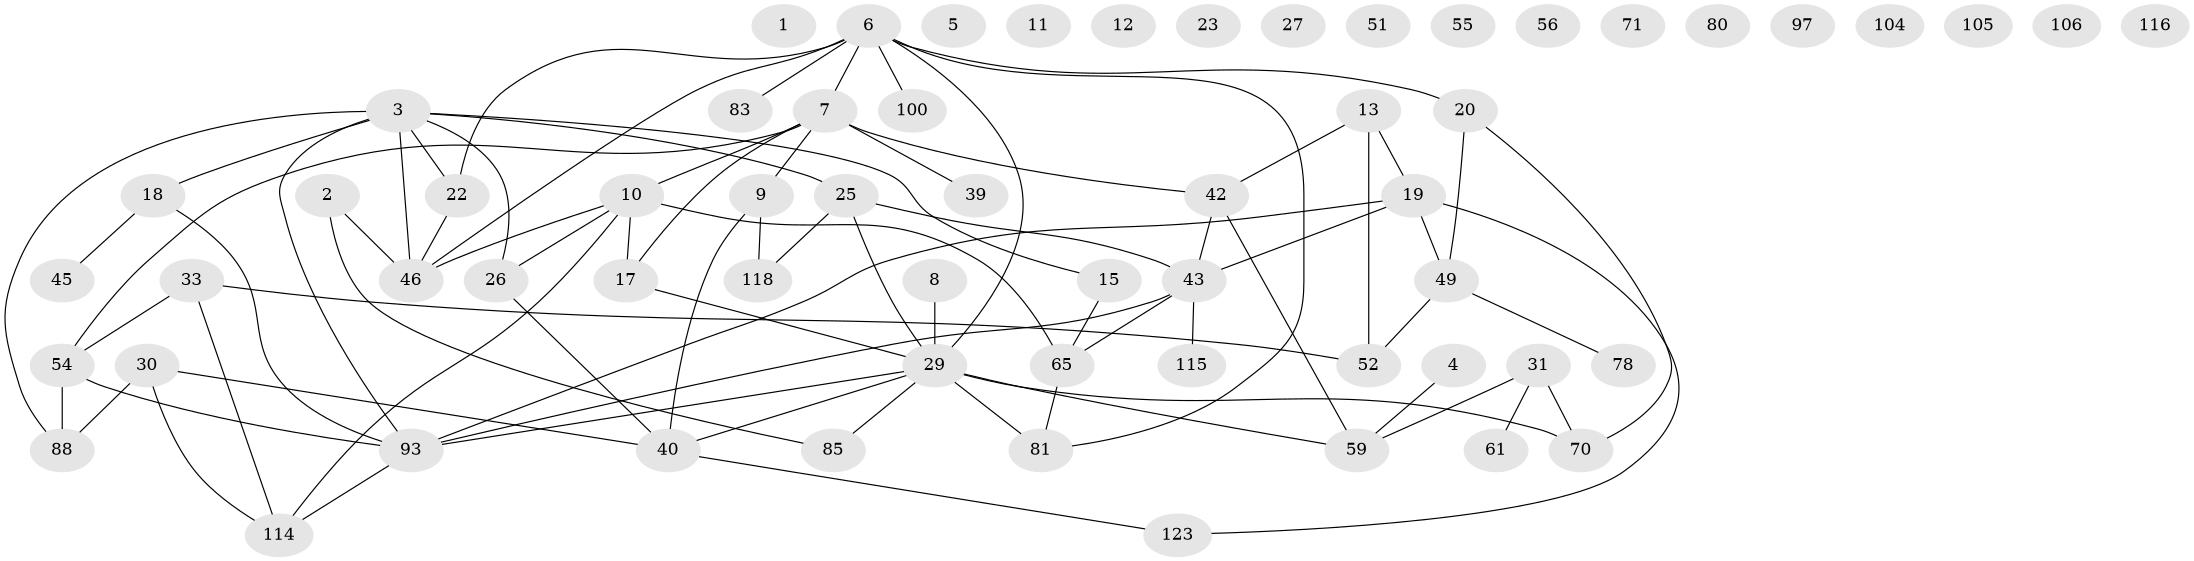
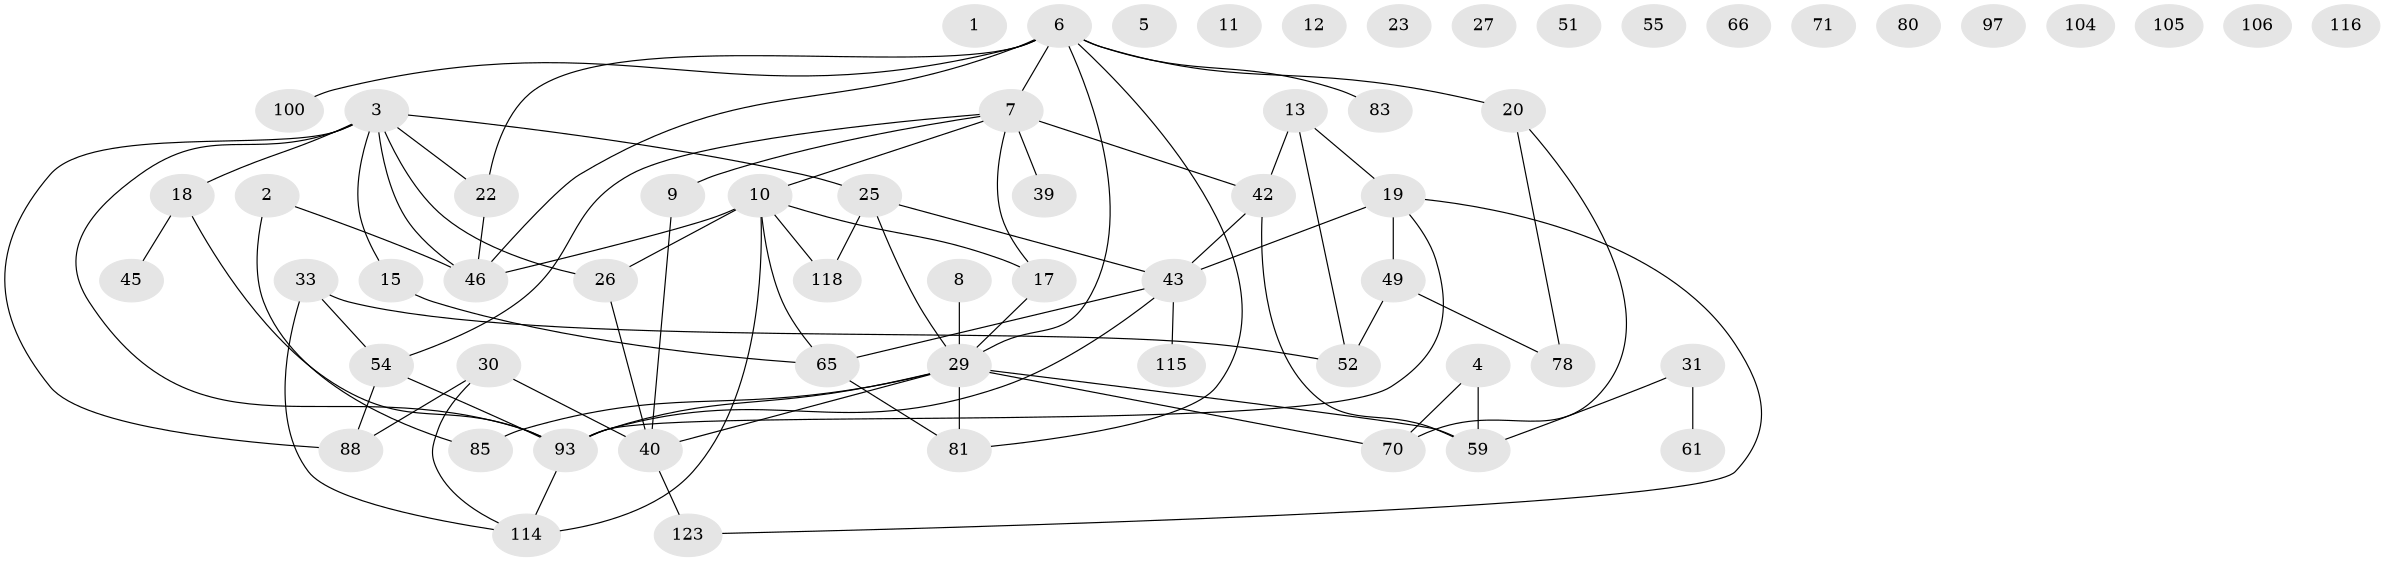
node "56": label "56" -> "66"
edge "20" -- "49": now "20" -- "78"
edge "9" -- "118": now "10" -- "118"
edge "31" -- "70": now "4" -- "70"
